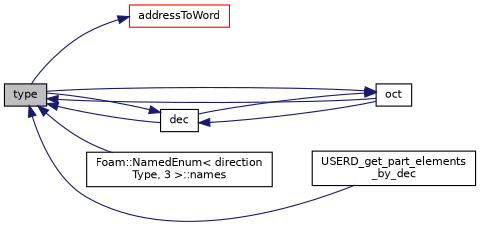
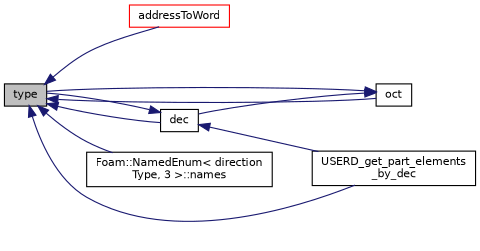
edge "type" -> "addressToWord": reversed
edge "oct" -> "dec": now "USERD_get_part_elements _by_dec" -> "dec"
